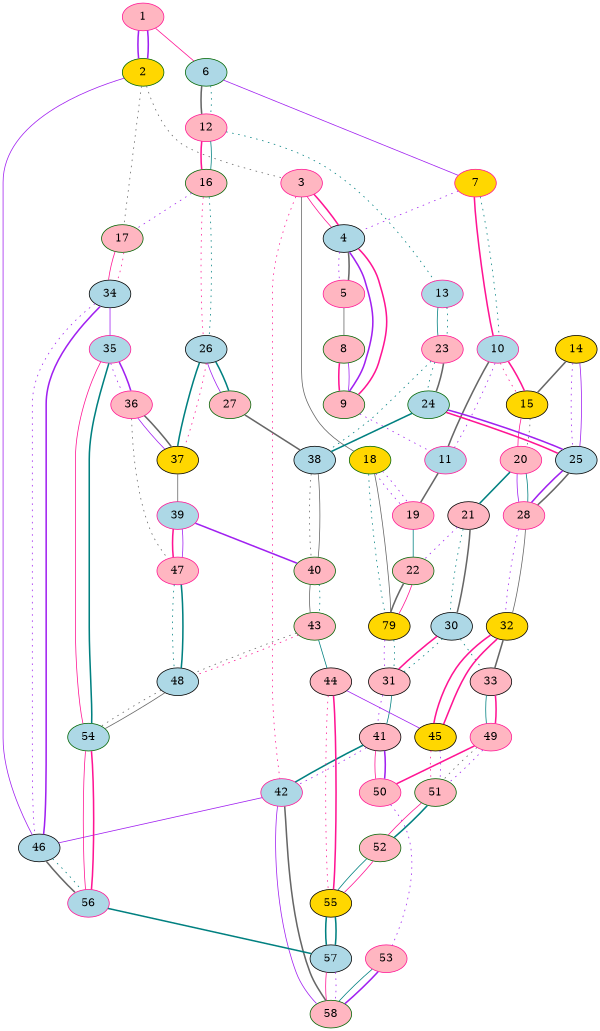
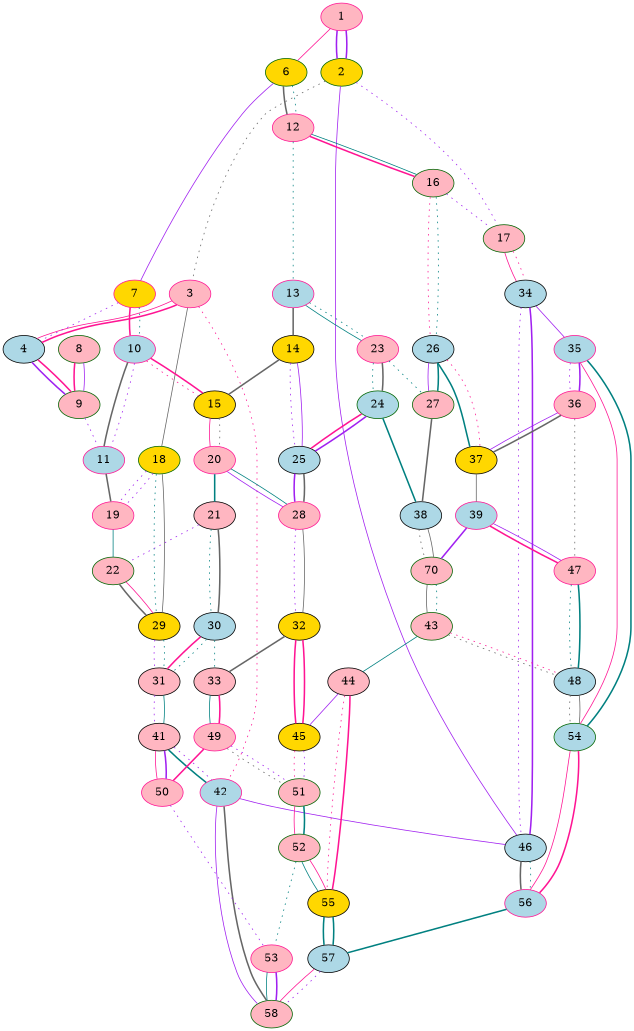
node "6": fillcolor lightblue -> gold
edge "2" -- "17": color gray40 -> purple
node "5": removed
edge "13" -- "14": added
edge "23" -- "38": now "23" -- "27"
node "40": label "40" -> "70"
node "79": label "79" -> "29"
edge "52" -- "53": added
